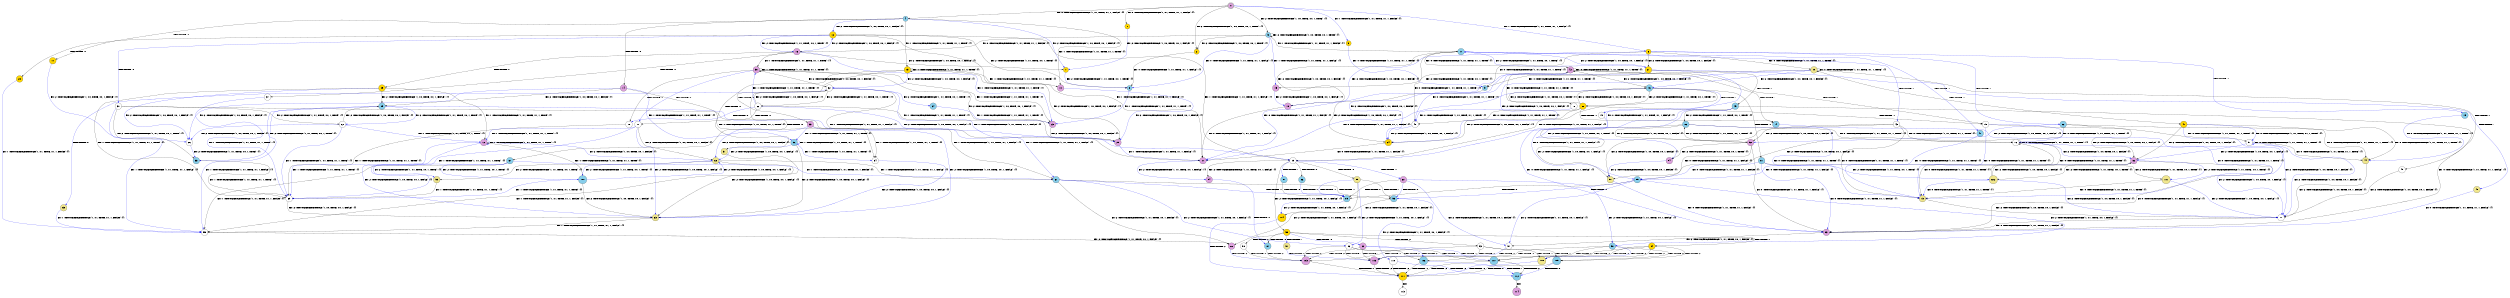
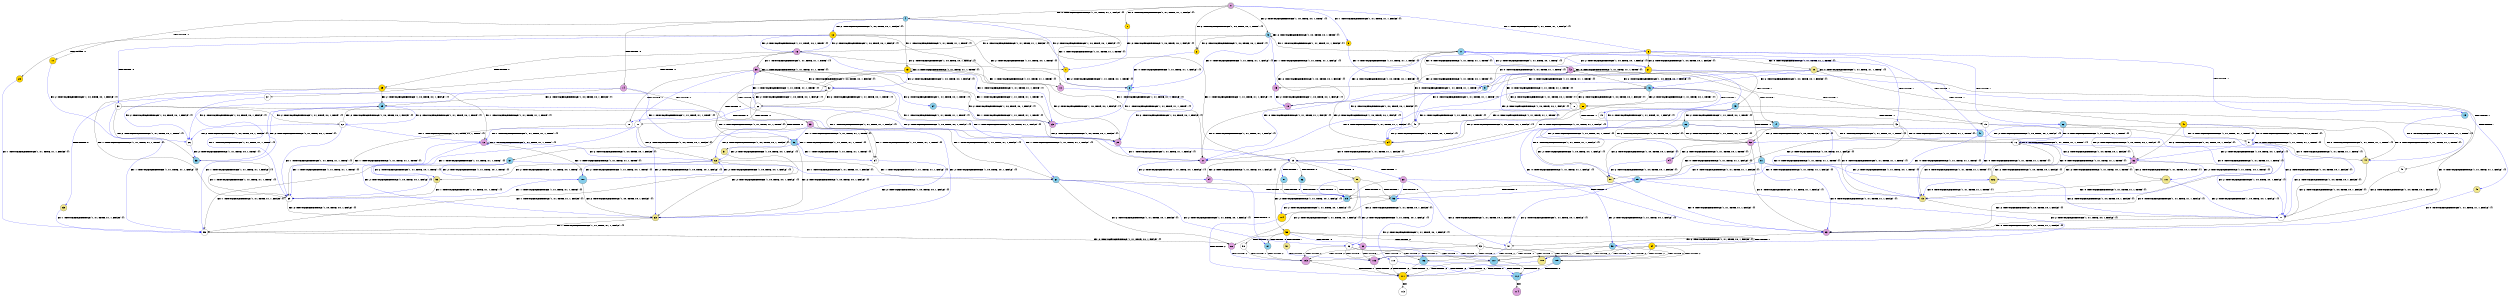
edge "2" -> "8": color black -> blue
